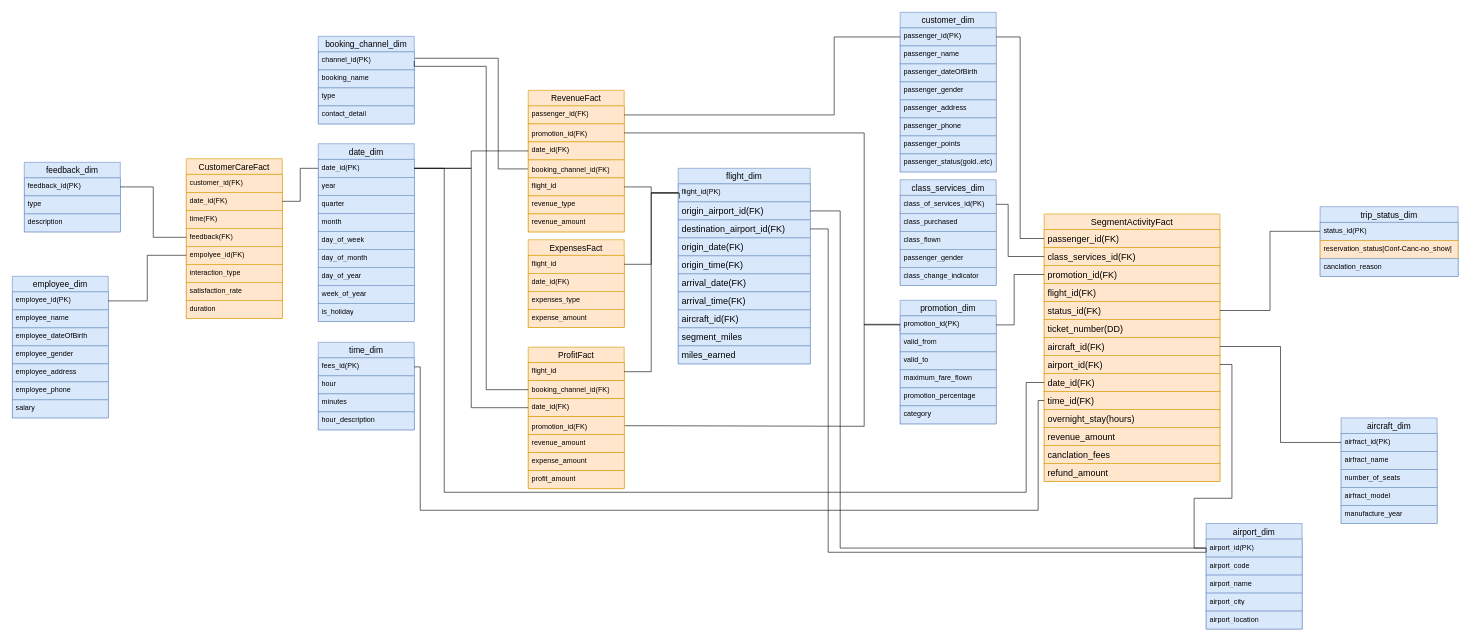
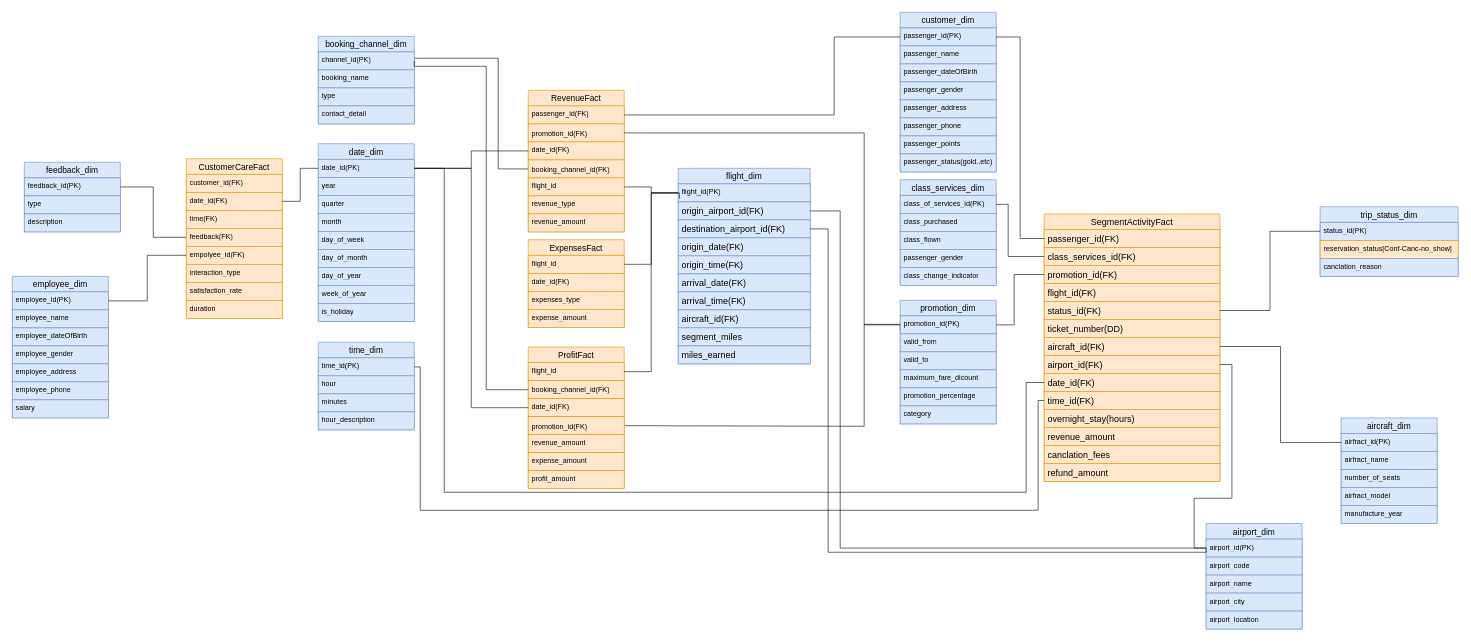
node "fees_id(PK)": label "fees_id(PK)" -> "time_id(PK)"
node "maximum_fare_flown": label "maximum_fare_flown" -> "maximum_fare_dicount"
